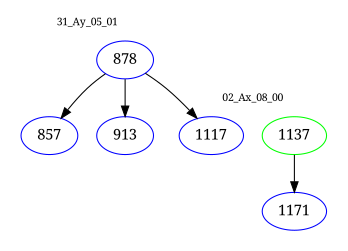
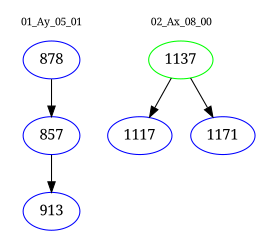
cluster "31_Ay_05_01": label "31_Ay_05_01" -> "01_Ay_05_01"
edge "878" -> "913": now "857" -> "913"
edge "878" -> "1117": now "1137" -> "1117"
